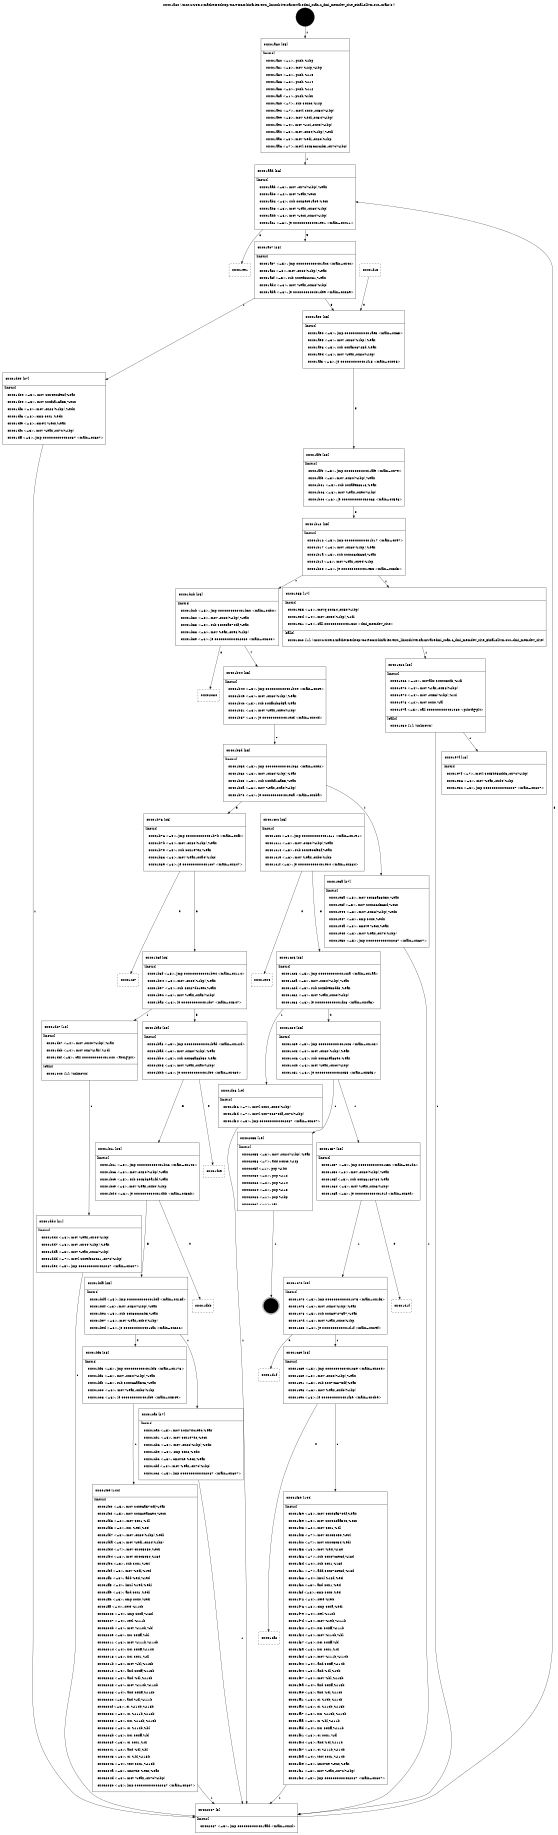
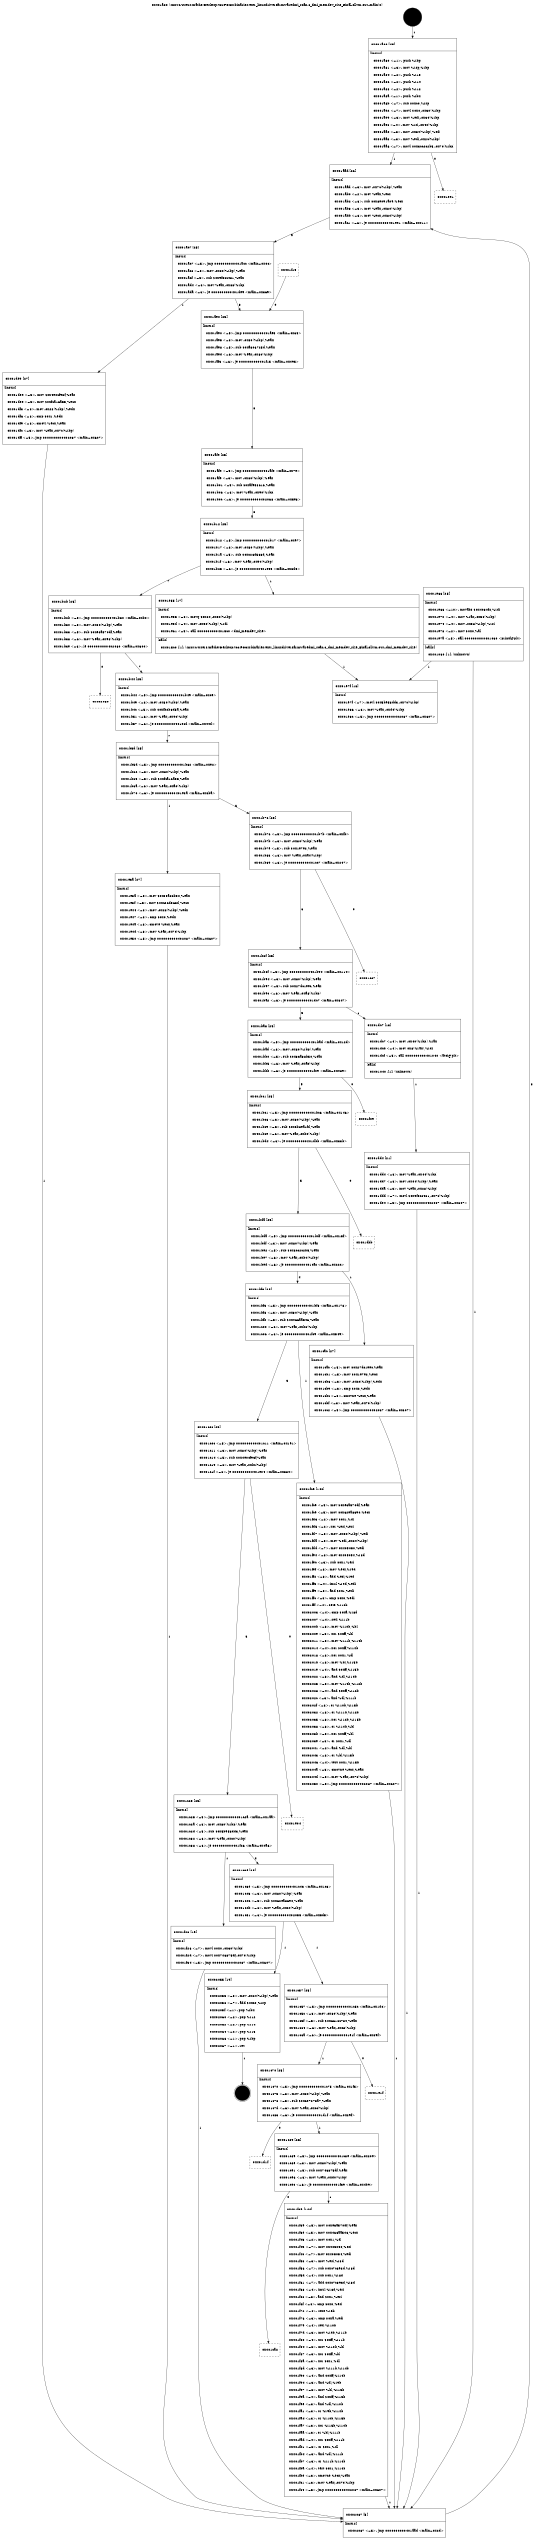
edge "0x401aad [26]" -> "0x401e91": now "0x401a80 [45]" -> "0x401e91"
edge "0x401e55 [17]" -> "0x401e66 [25]": now "0x401e55 [17]" -> "0x401e7f [18]"
edge "0x401bf3 [25]" -> "0x401c0c [25]": added, label "3"
